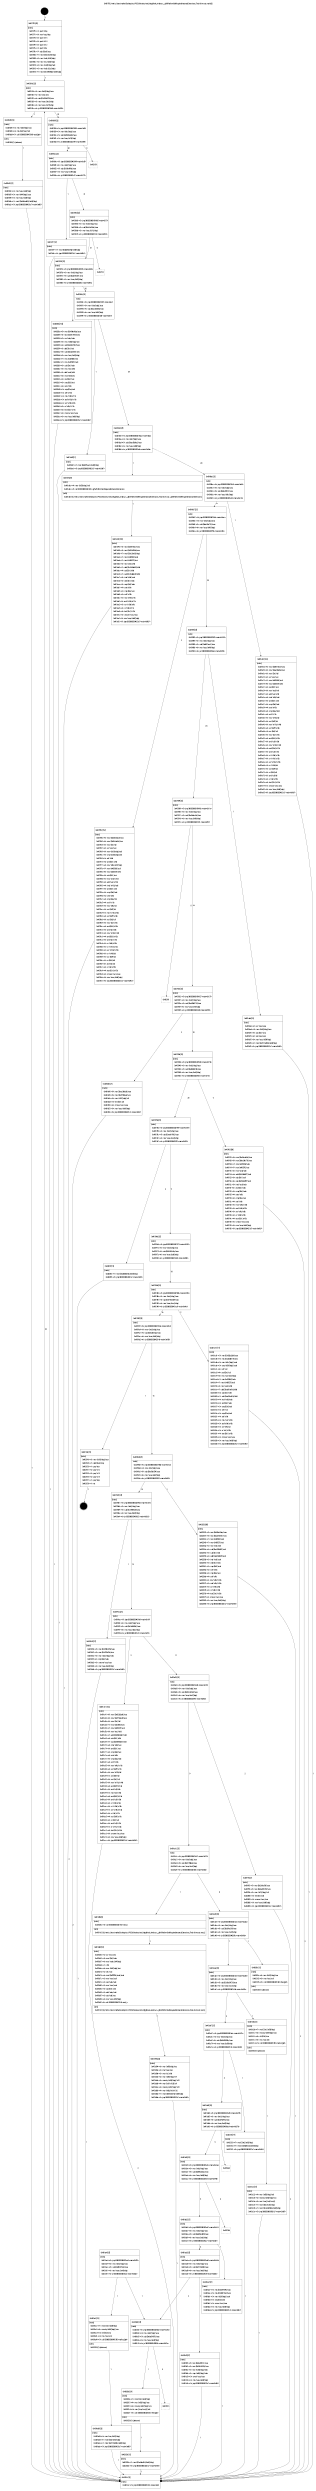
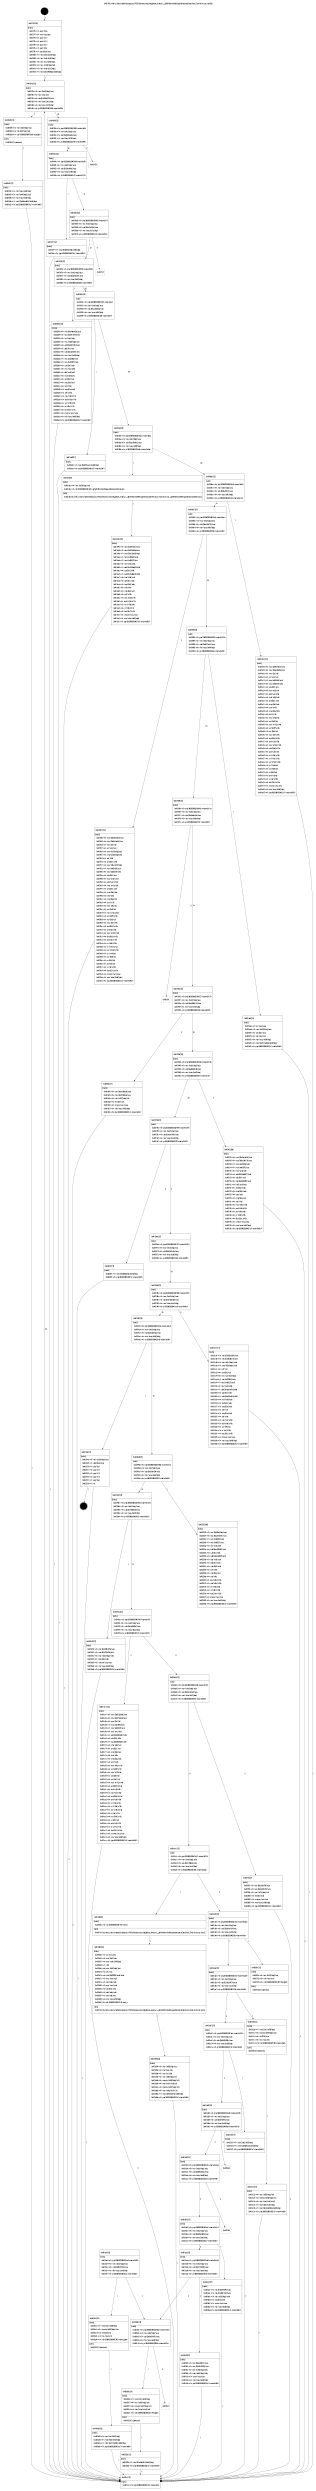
edge "0x402032 [88]" -> "0x4021a7 [5]": now "0x402146 [19]" -> "0x4021a7 [5]"
